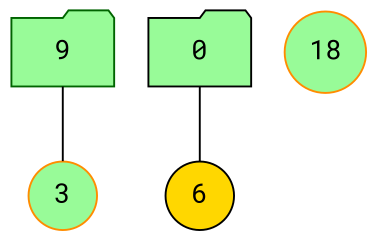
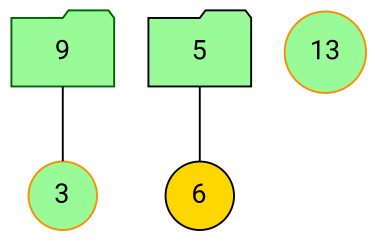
node "0": label "0" -> "5"
node "18": label "18" -> "13"
